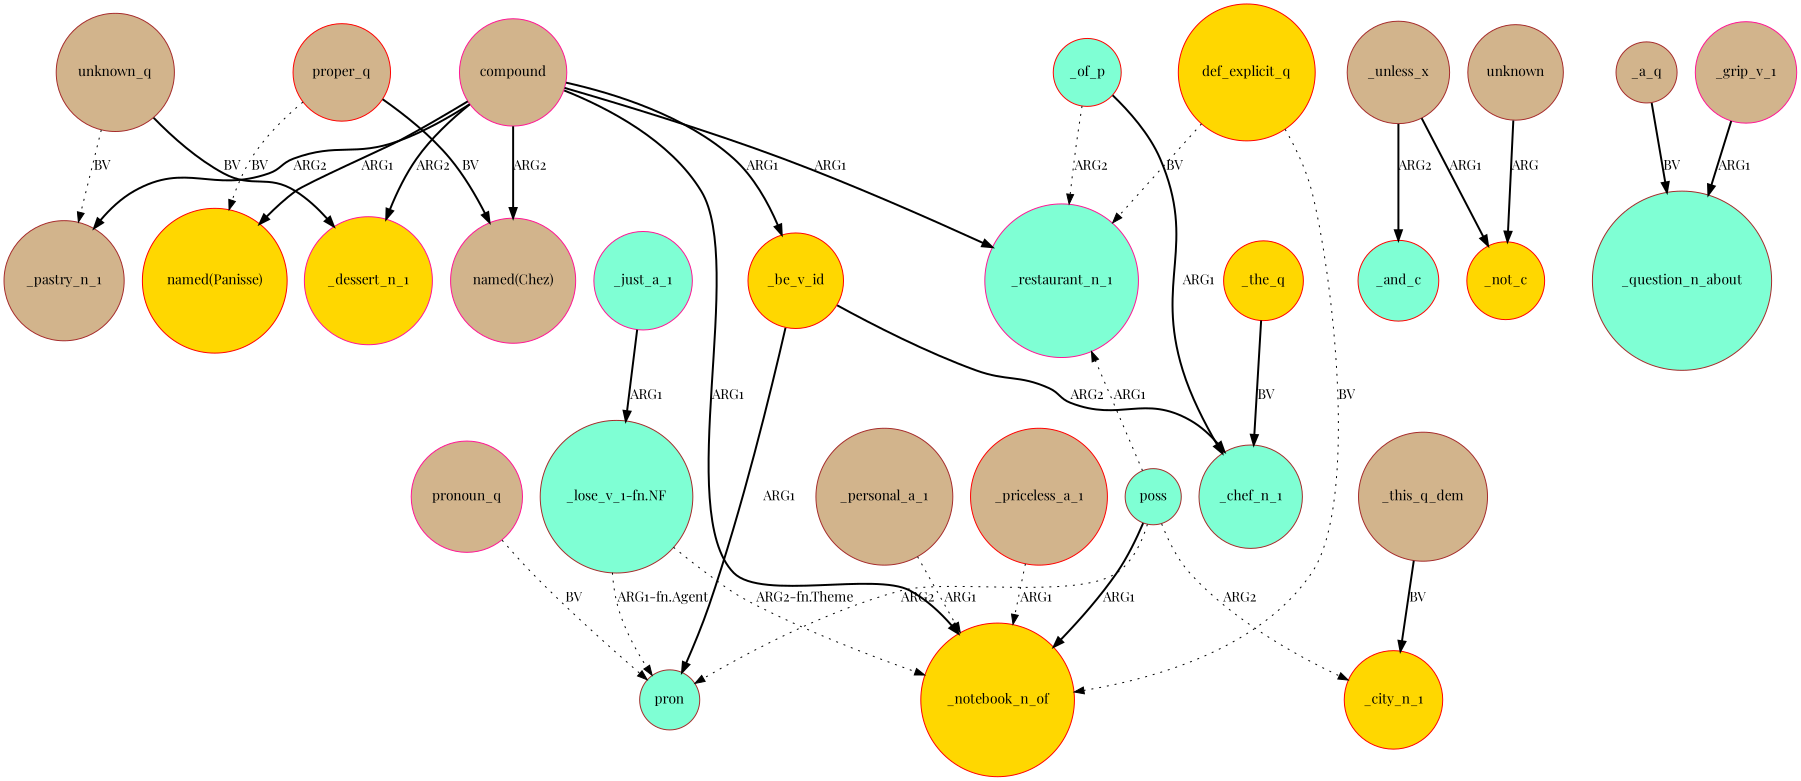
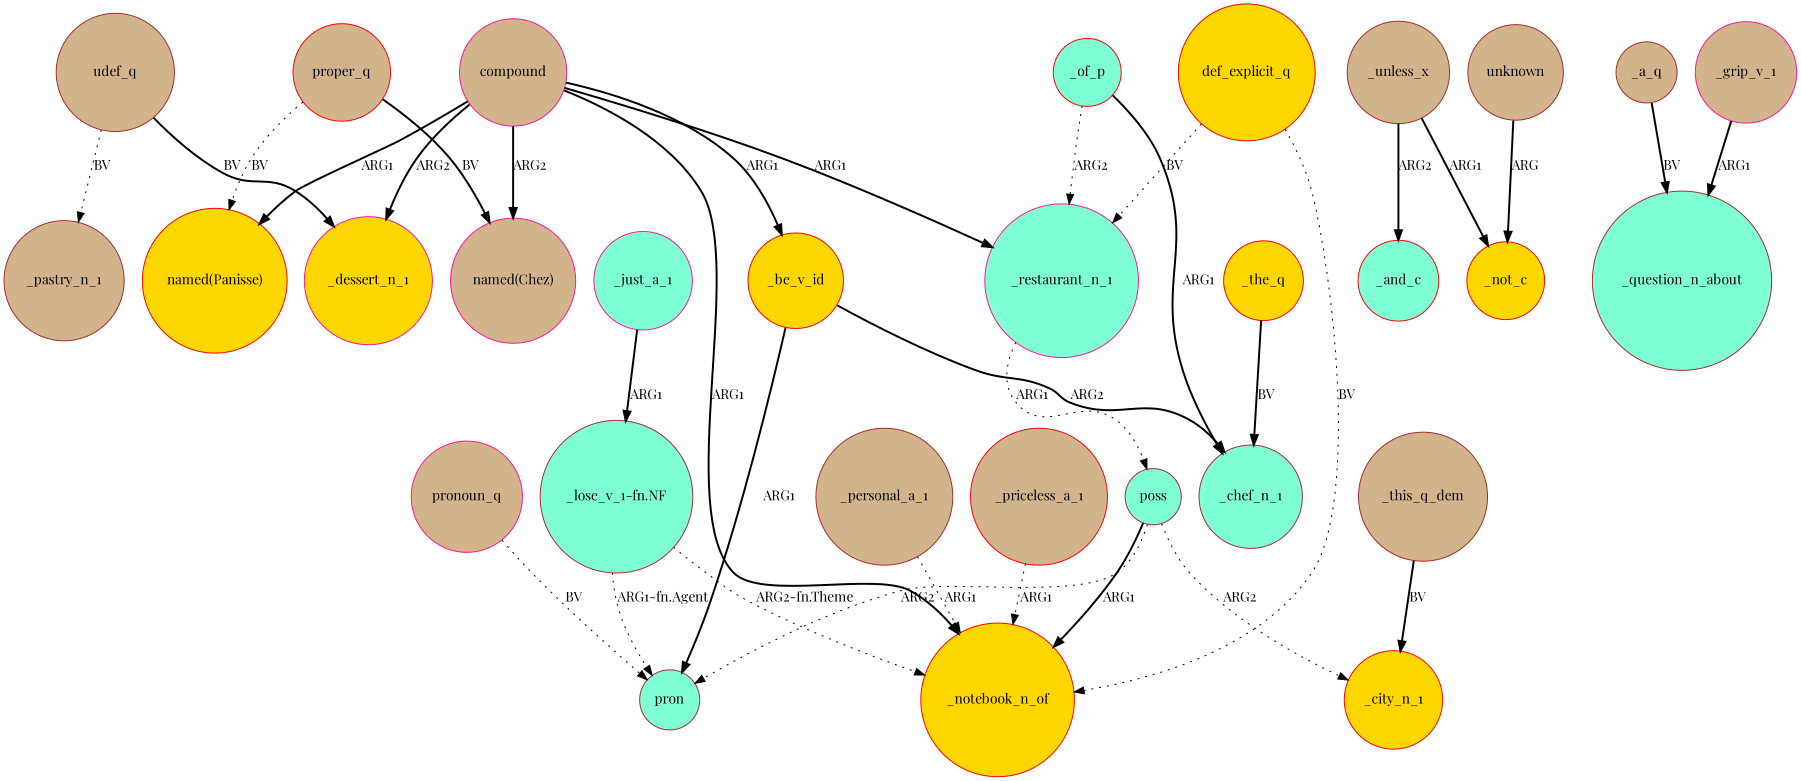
node "unknown_q": label "unknown_q" -> "udef_q"
edge "compound" -> "_pastry_n_1": removed, label "ARG2"
edge "poss" -> "_restaurant_n_1": reversed
